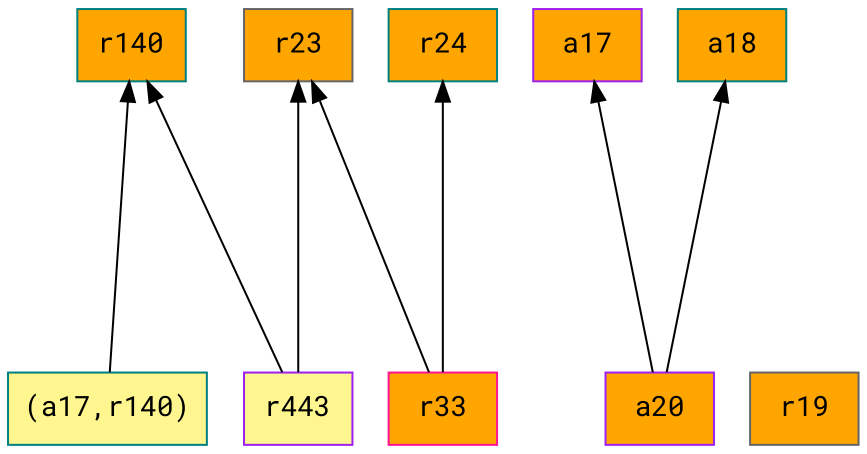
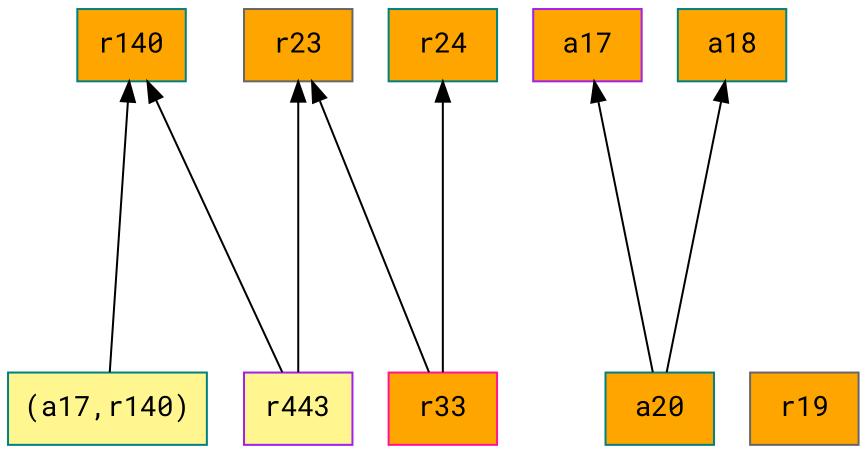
node "a20": color purple -> teal
